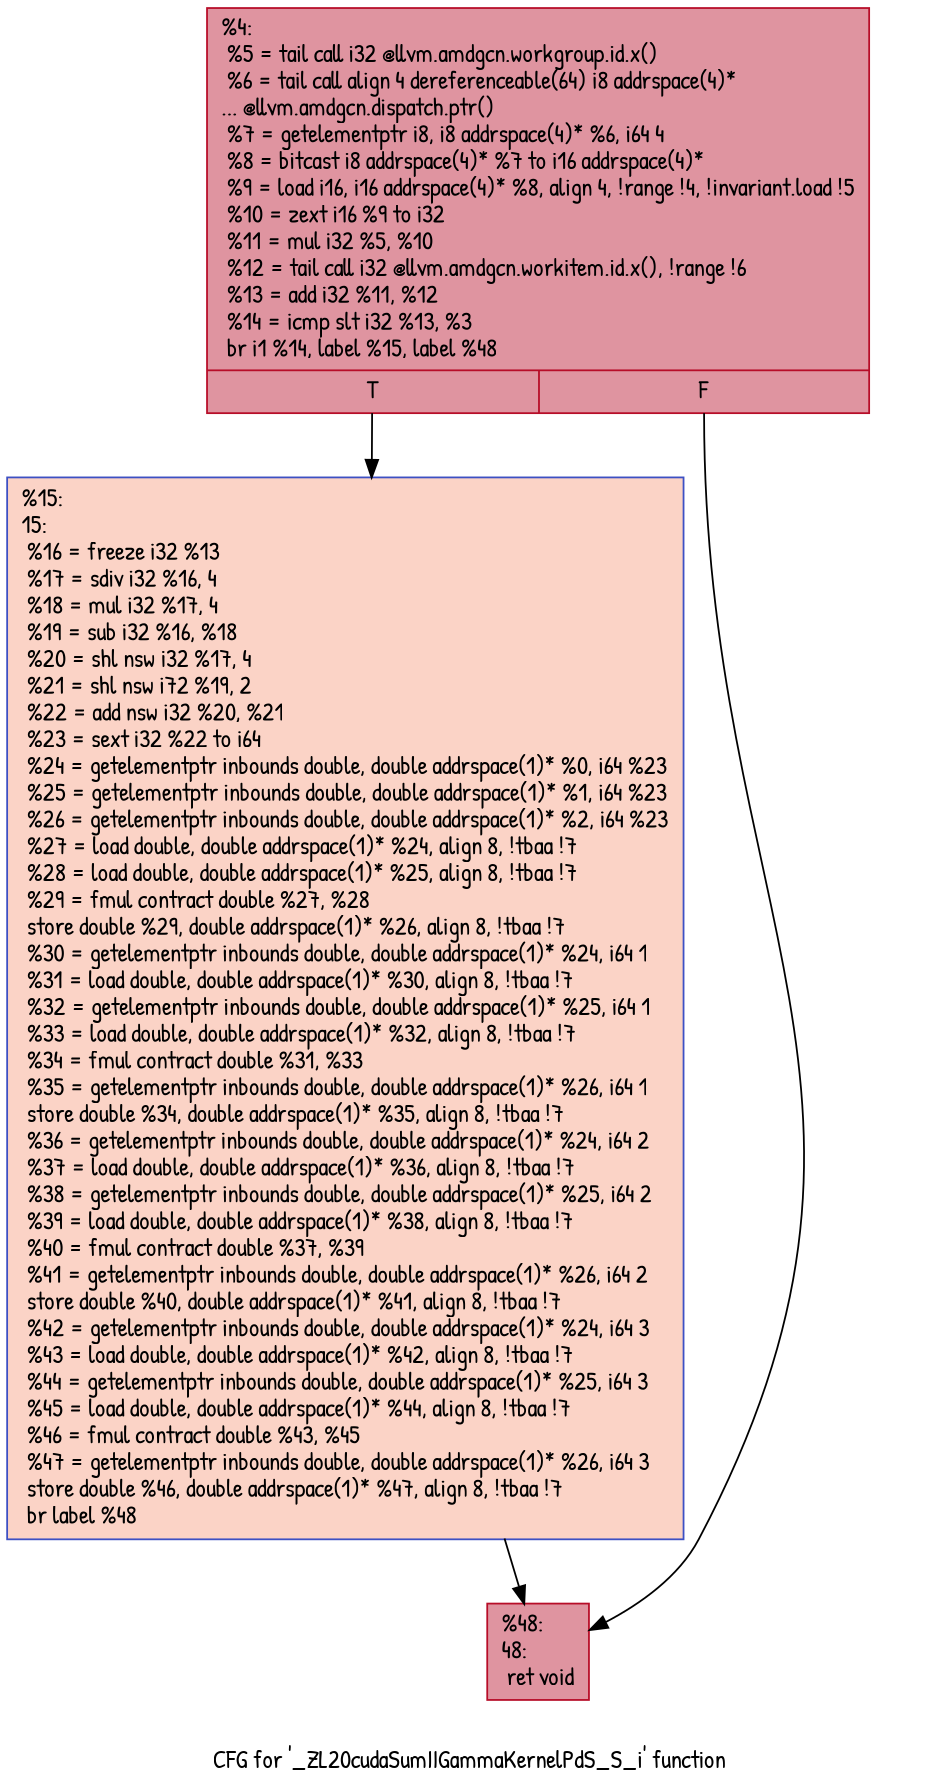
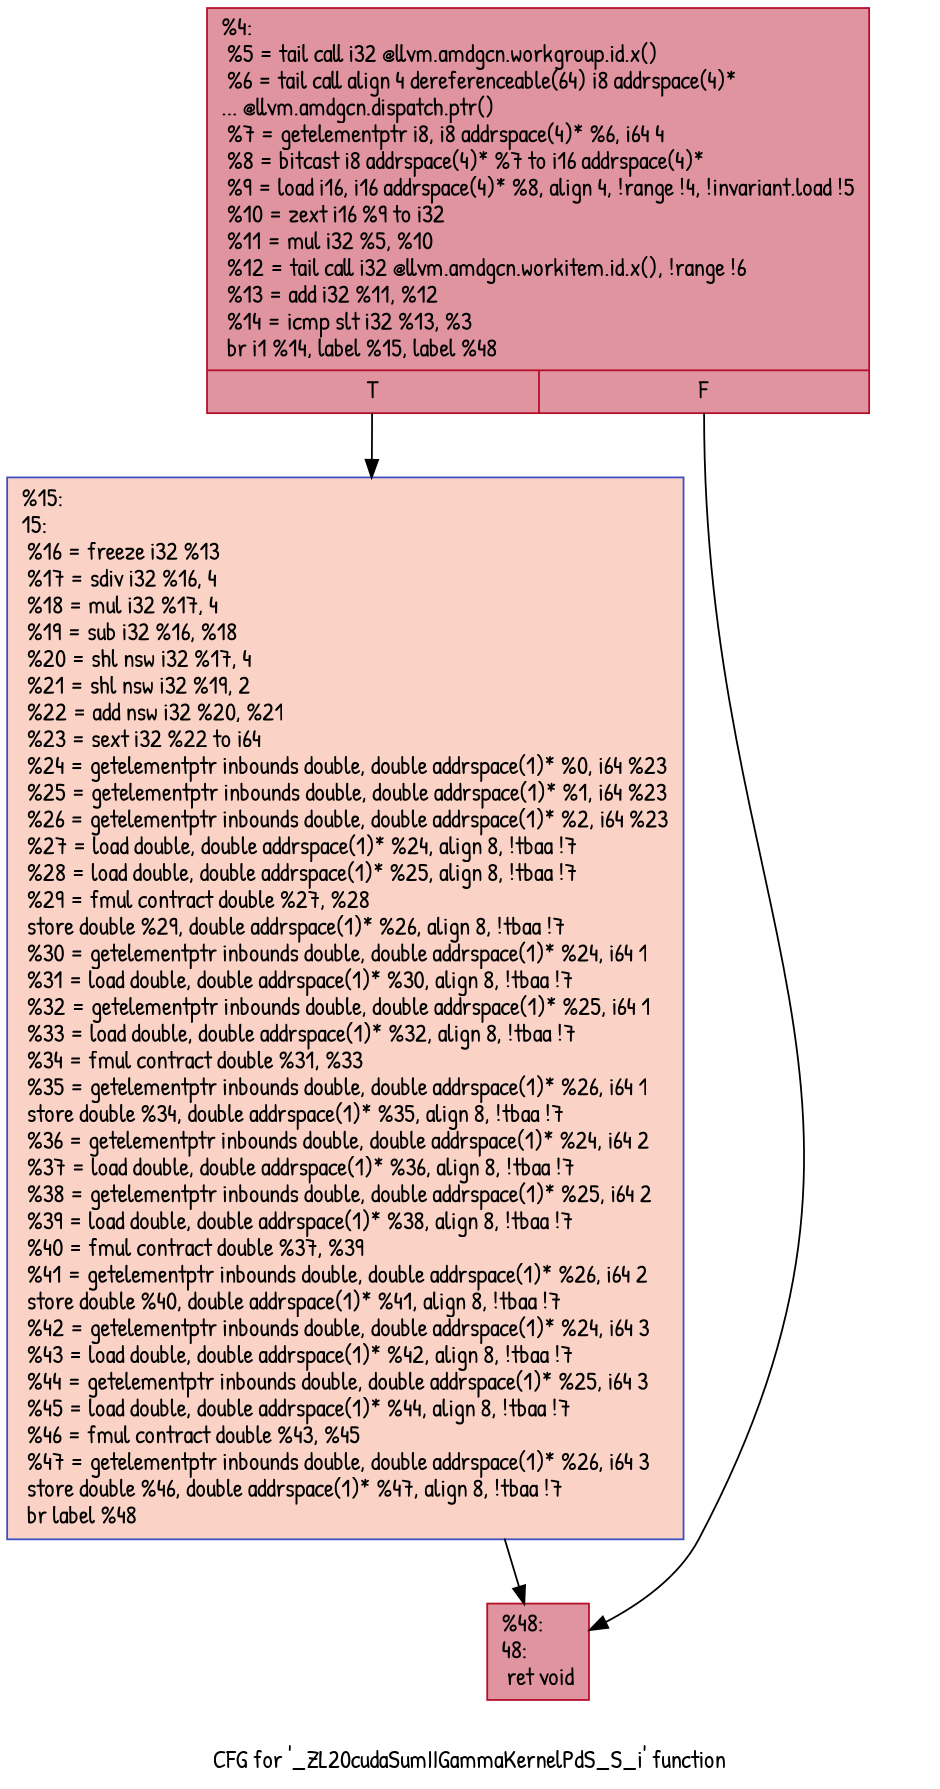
node "%15:": text "%21 = shl nsw i72 %19, 2" -> "%21 = shl nsw i32 %19, 2"
